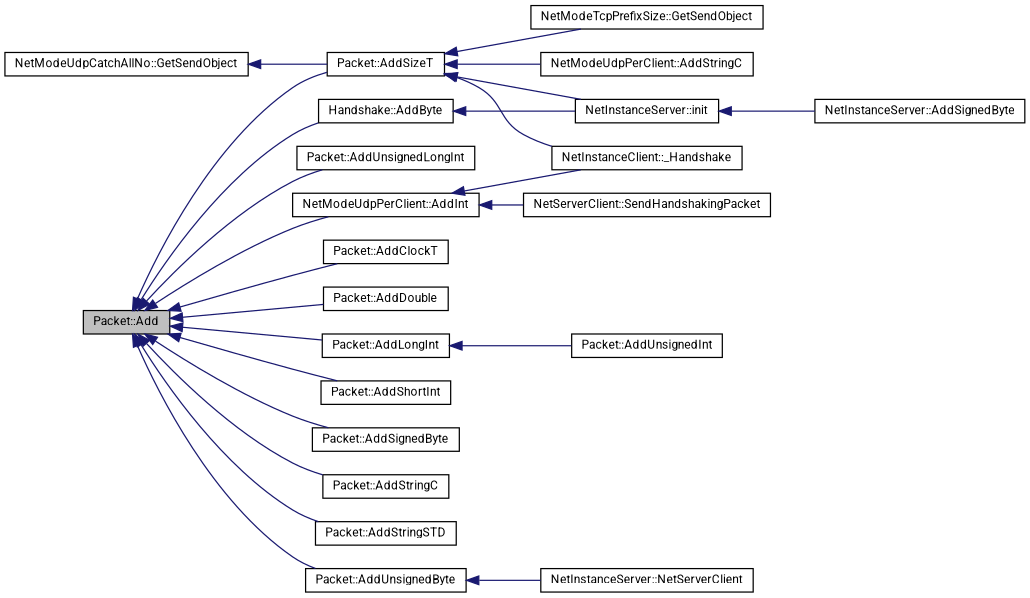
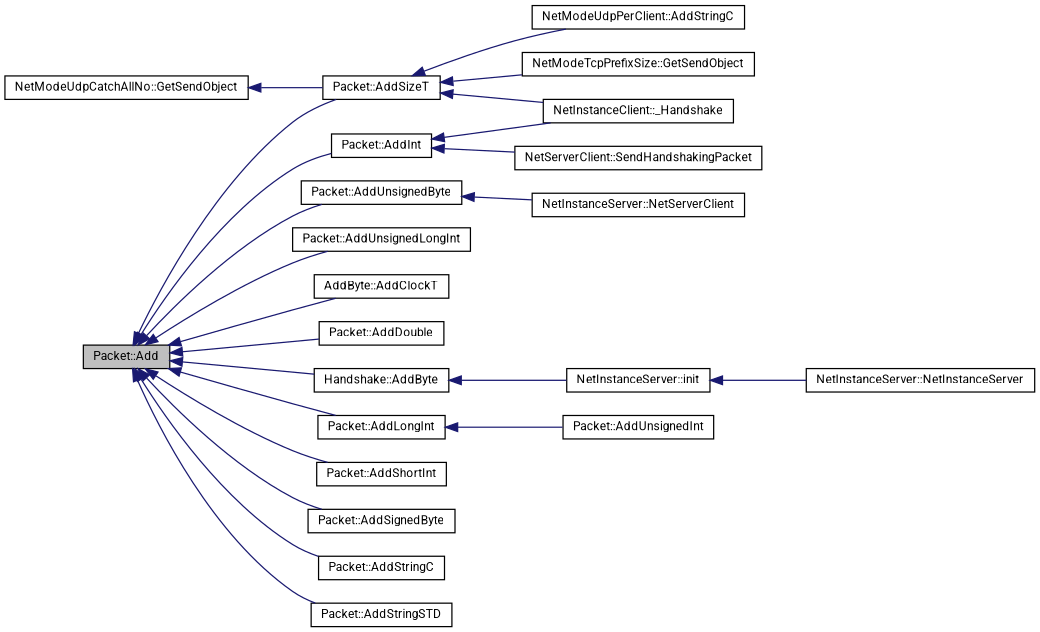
edge "NetInstanceServer::init" -> "Packet::AddSizeT": removed
node "NetInstanceServer::AddSignedByte": label "NetInstanceServer::AddSignedByte" -> "NetInstanceServer::NetInstanceServer"
node "NetModeUdpPerClient::AddInt": label "NetModeUdpPerClient::AddInt" -> "Packet::AddInt"
node "Packet::AddClockT": label "Packet::AddClockT" -> "AddByte::AddClockT"
